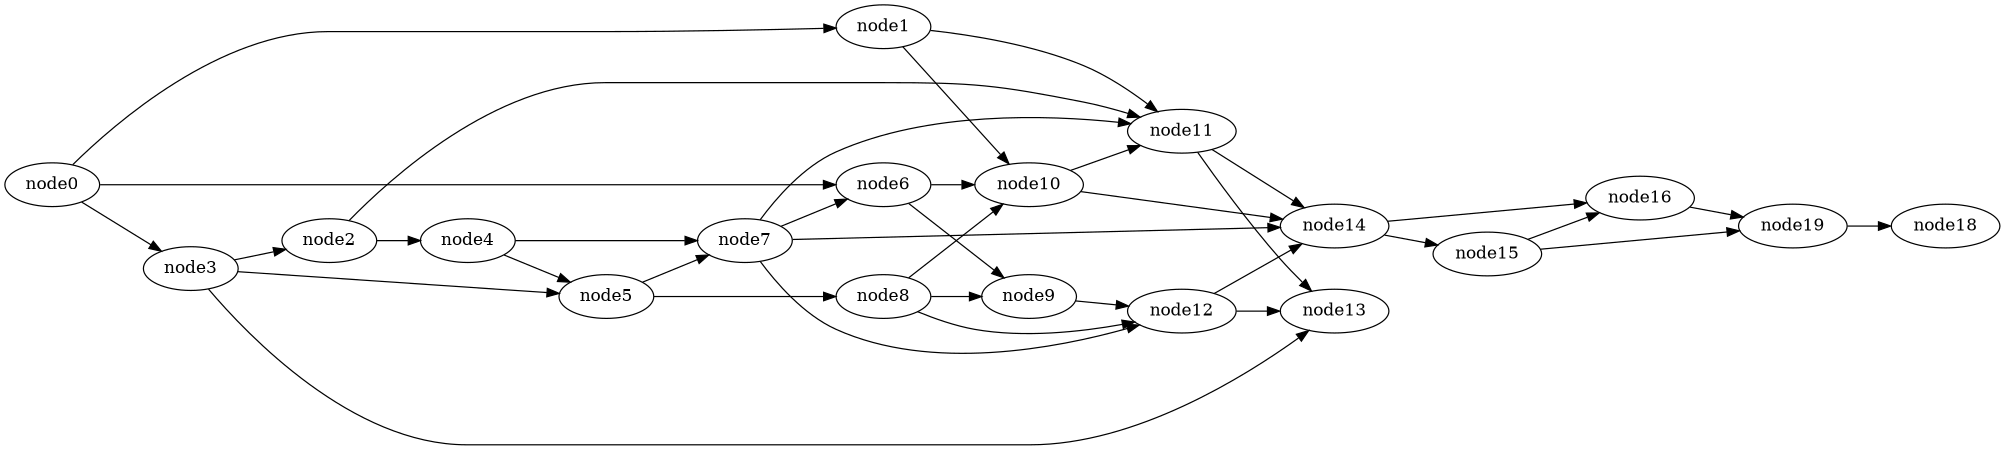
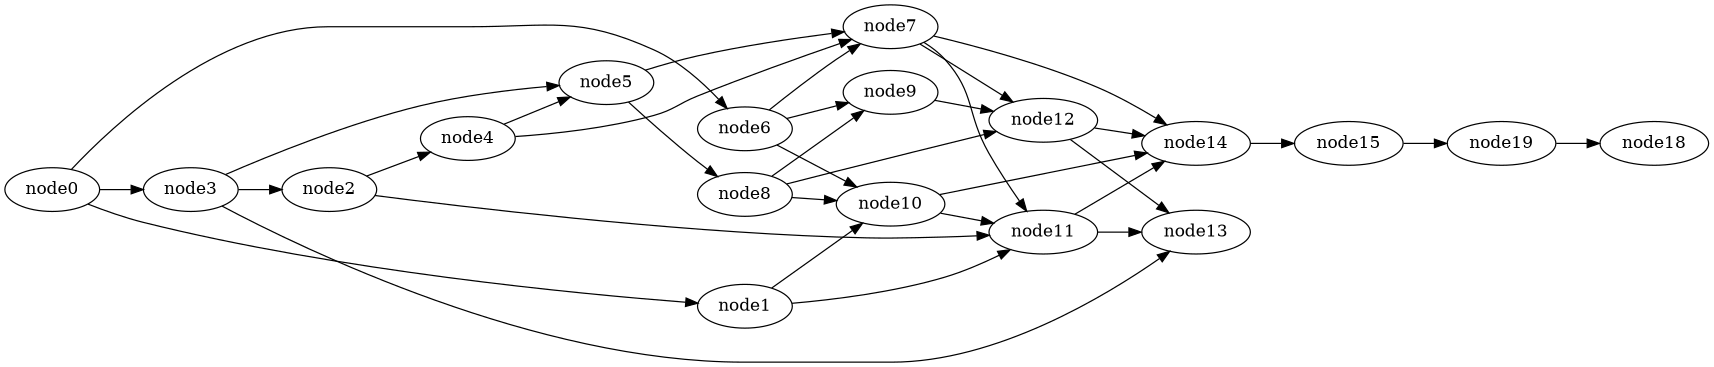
node "node16": removed
edge "node7" -> "node6": reversed
